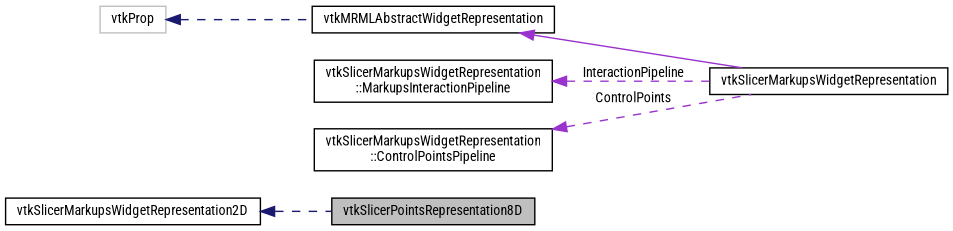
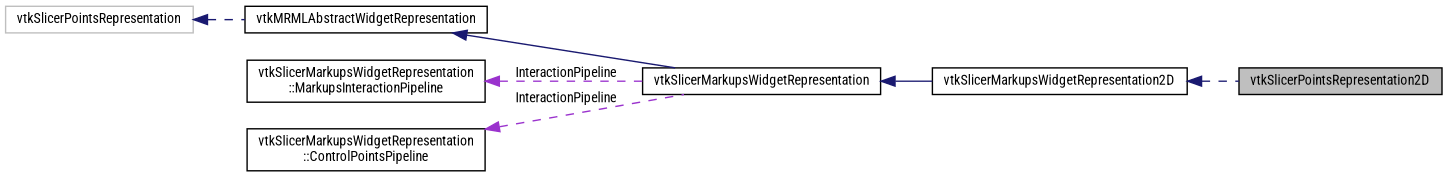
node "vtkProp": label "vtkProp" -> "vtkSlicerPointsRepresentation"
edge "vtkSlicerMarkupsWidgetRepresentation" -> "vtkMRMLAbstractWidgetRepresentation": color darkorchid3 -> midnightblue
edge "vtkSlicerMarkupsWidgetRepresentation2D" -> "vtkSlicerMarkupsWidgetRepresentation": added
edge "vtkSlicerMarkupsWidgetRepresentation" -> "vtkSlicerMarkupsWidgetRepresentation ::ControlPointsPipeline": label " ControlPoints" -> " InteractionPipeline"
node "vtkSlicerPointsRepresentation8D": label "vtkSlicerPointsRepresentation8D" -> "vtkSlicerPointsRepresentation2D"
